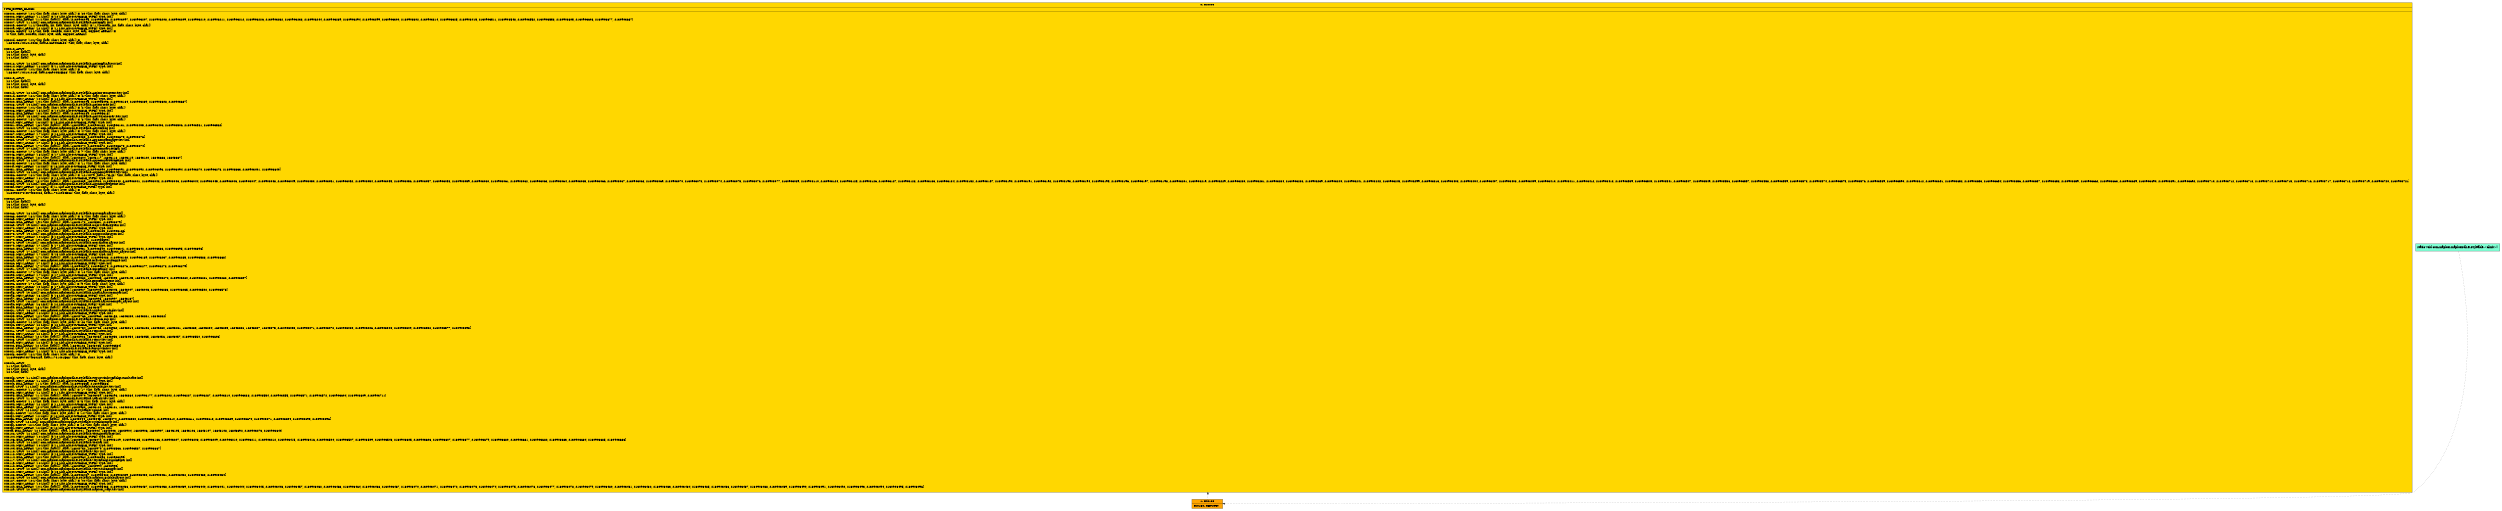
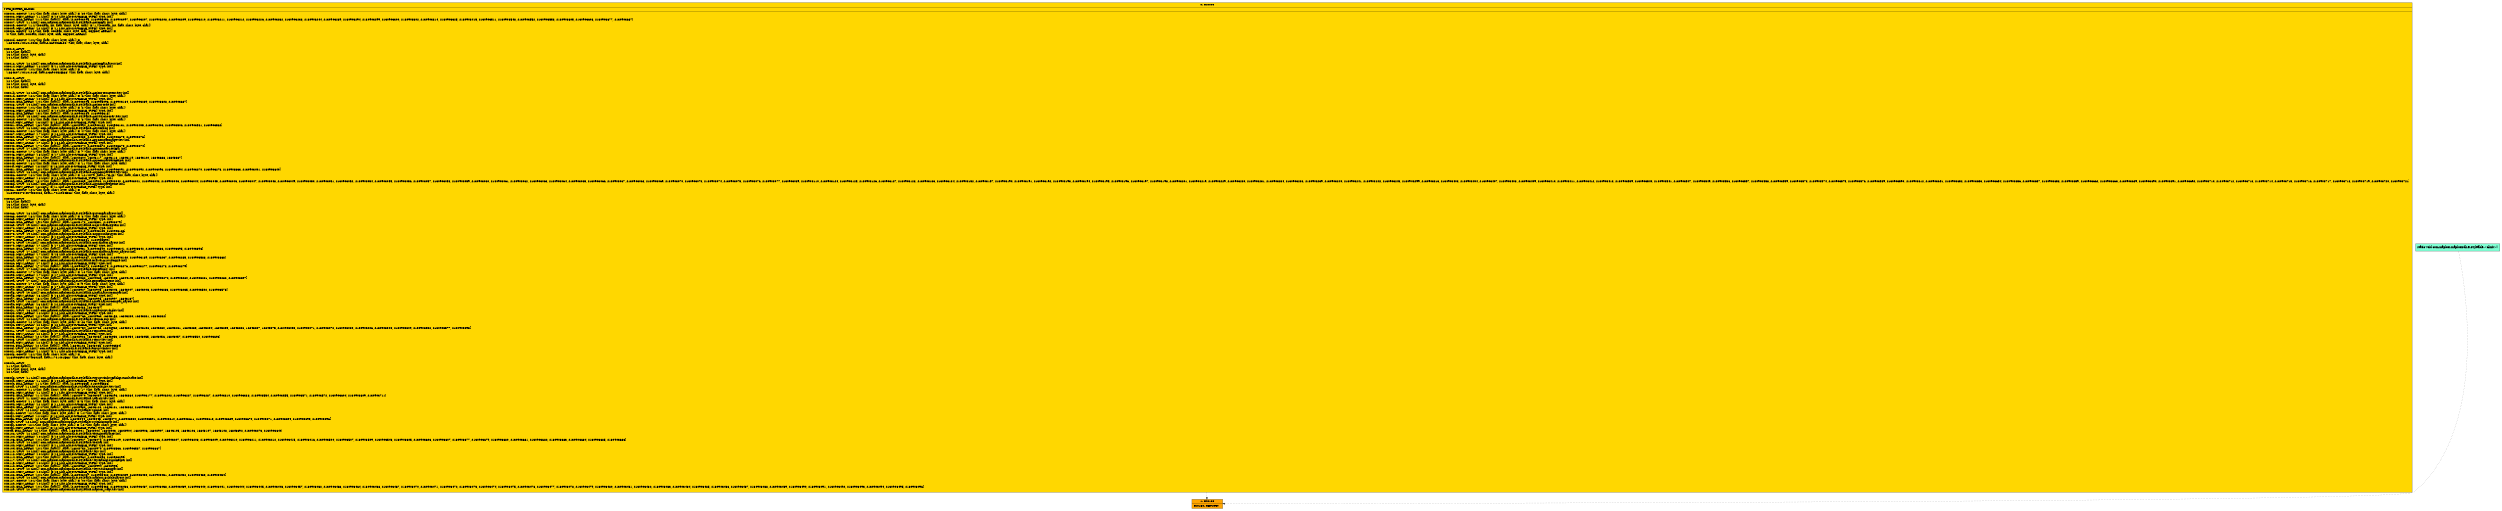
edge "1: 0x0130" -> "0: 0x0000": reversed
